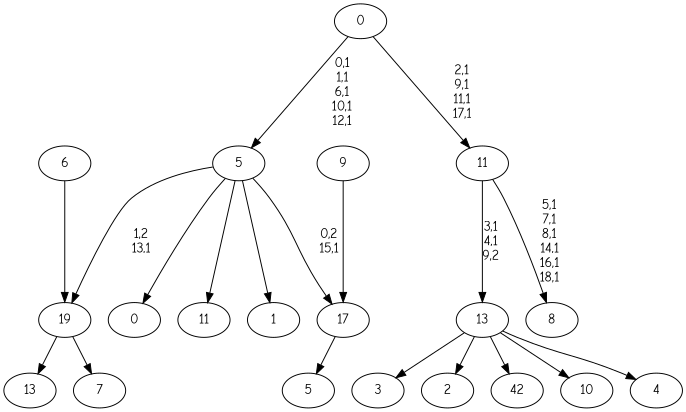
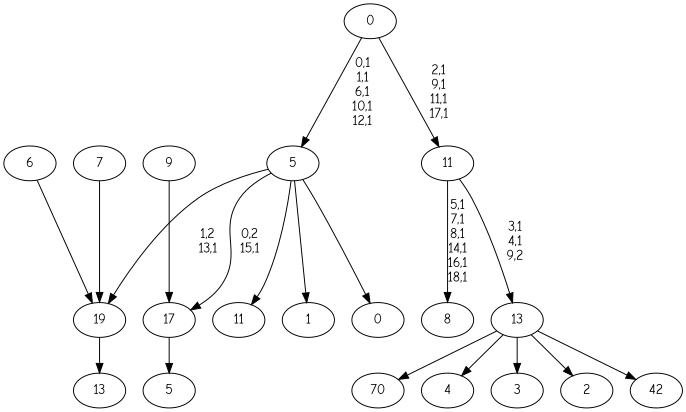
edge "19" -> "7": reversed
node "10": label "10" -> "70"
